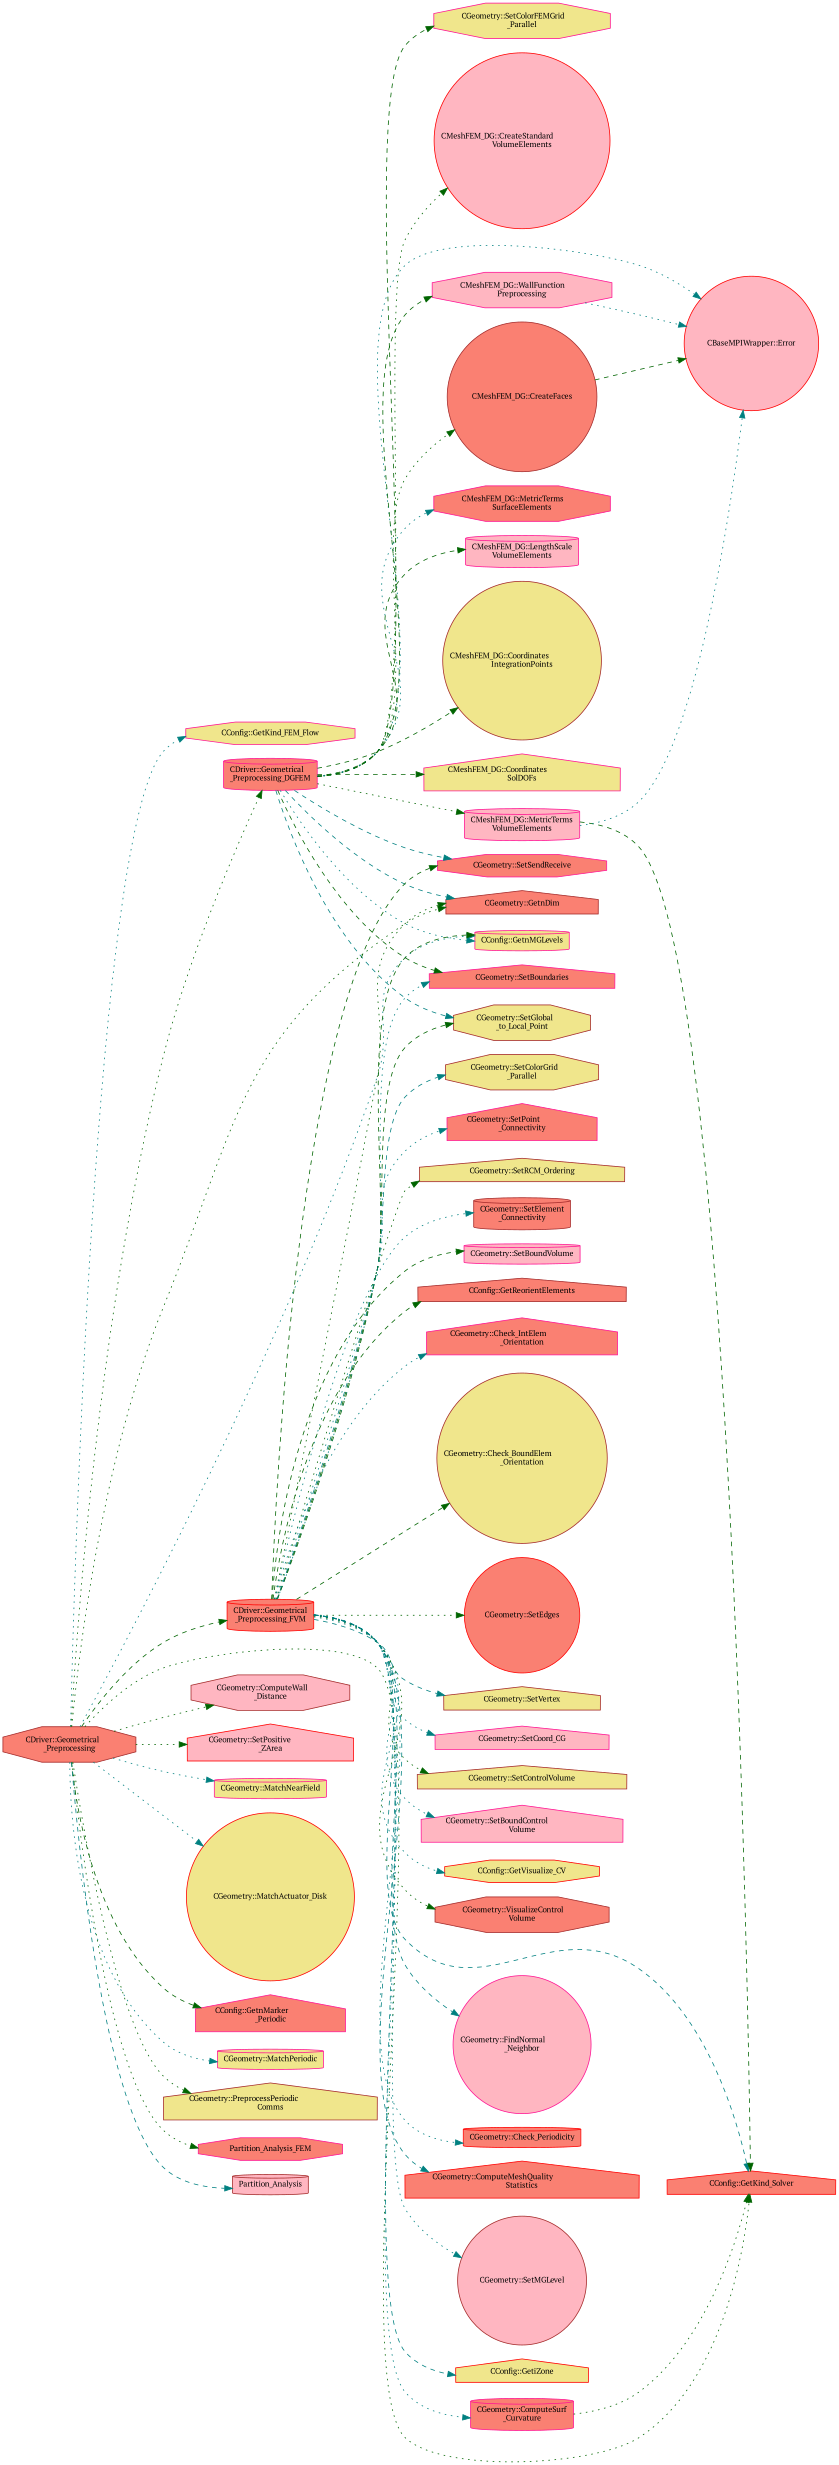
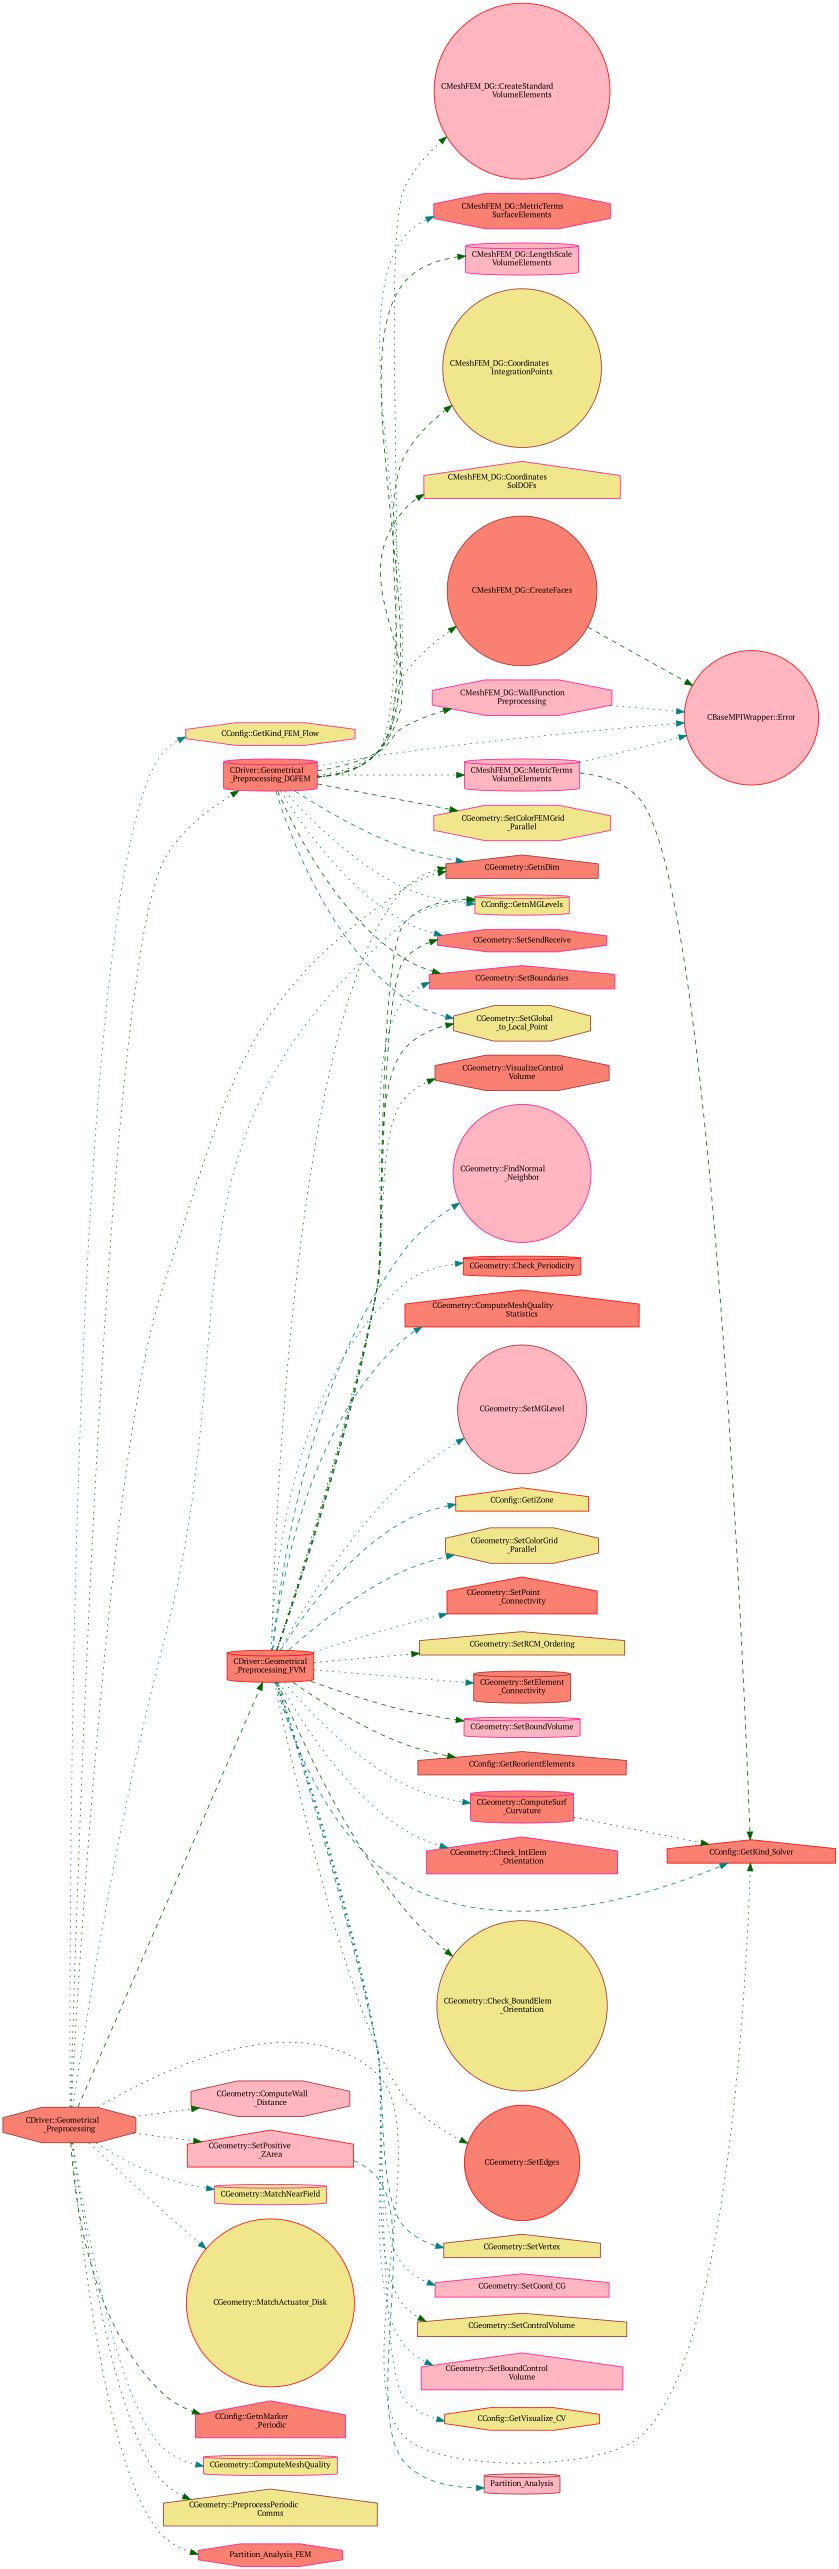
edge "CDriver::Geometrical _Preprocessing_DGFEM" -> "CGeometry::SetSendReceive": style dashed -> dotted
node "CGeometry::SetPoint _Connectivity": color deeppink -> red
edge "CDriver::Geometrical _Preprocessing" -> "Partition_Analysis": now "CGeometry::SetPositive _ZArea" -> "Partition_Analysis"
node "CGeometry::MatchPeriodic": label "CGeometry::MatchPeriodic" -> "CGeometry::ComputeMeshQuality"
